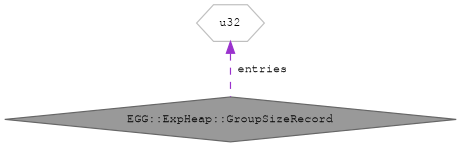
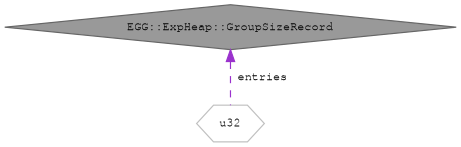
edge "EGG::ExpHeap::GroupSizeRecord" -> "u32": reversed
